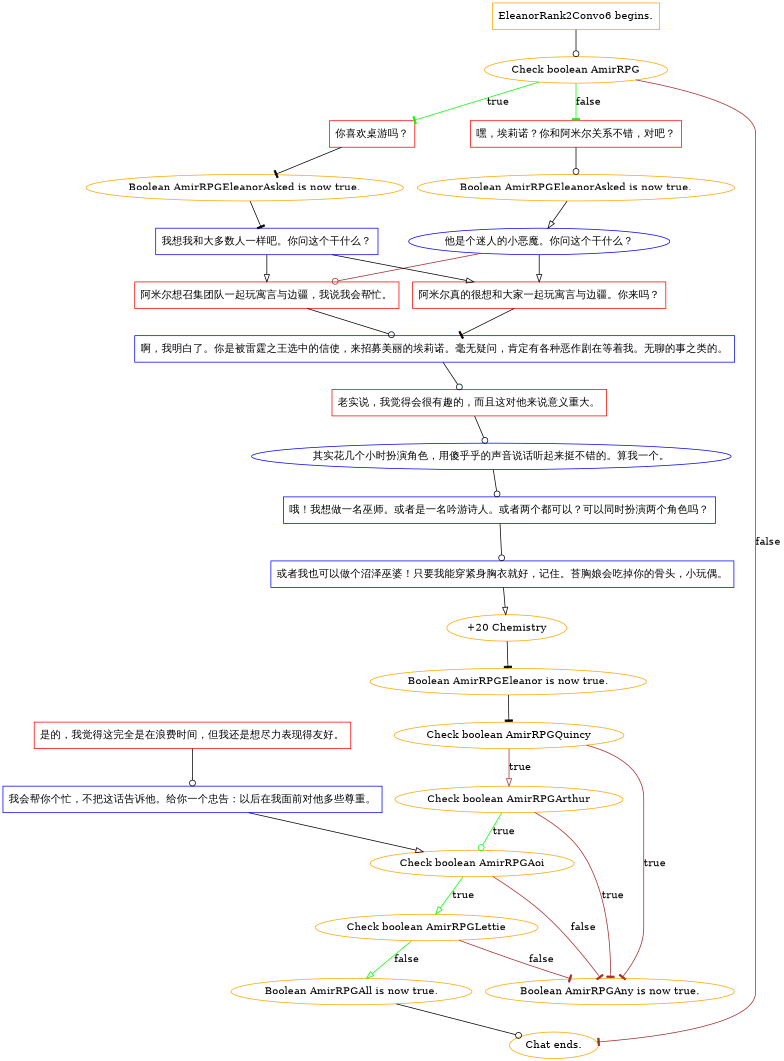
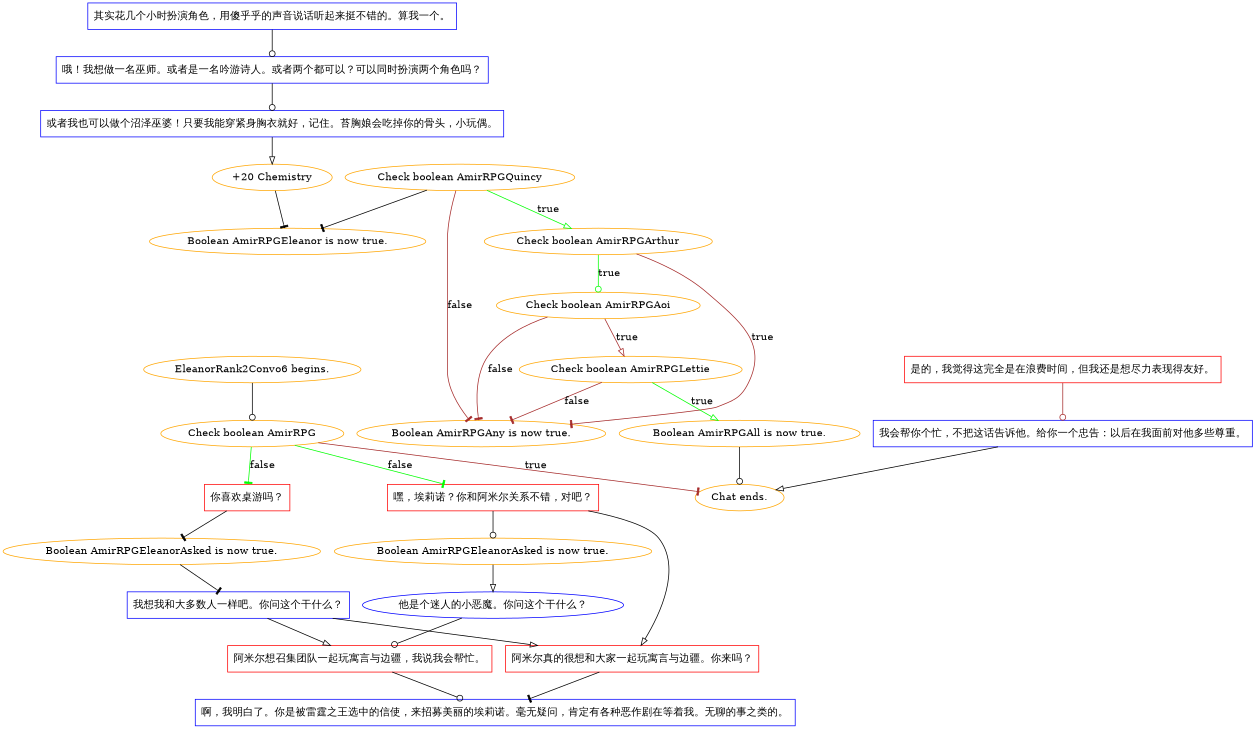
node "EleanorRank2Convo6 begins.": shape box -> ellipse
edge "Check boolean AmirRPG" -> "你喜欢桌游吗？": label "true" -> "false"
edge "他是个迷人的小恶魔。你问这个干什么？" -> "阿米尔真的很想和大家一起玩寓言与边疆。你来吗？": now "嘿，埃莉诺？你和阿米尔关系不错，对吧？" -> "阿米尔真的很想和大家一起玩寓言与边疆。你来吗？"
edge "他是个迷人的小恶魔。你问这个干什么？" -> "阿米尔想召集团队一起玩寓言与边疆，我说我会帮忙。": color brown -> black
node "老实说，我觉得会很有趣的，而且这对他来说意义重大。": removed
node "其实花几个小时扮演角色，用傻乎乎的声音说话听起来挺不错的。算我一个。": shape ellipse -> box
edge "Check boolean AmirRPG" -> "Chat ends.": label "false" -> "true"
edge "Boolean AmirRPGEleanor is now true." -> "Check boolean AmirRPGQuincy": reversed
edge "是的，我觉得这完全是在浪费时间，但我还是想尽力表现得友好。" -> "我会帮你个忙，不把这话告诉他。给你一个忠告：以后在我面前对他多些尊重。": color black -> brown
edge "Check boolean AmirRPGQuincy" -> "Check boolean AmirRPGArthur": color brown -> green
edge "我会帮你个忙，不把这话告诉他。给你一个忠告：以后在我面前对他多些尊重。" -> "Check boolean AmirRPGAoi": now "我会帮你个忙，不把这话告诉他。给你一个忠告：以后在我面前对他多些尊重。" -> "Chat ends."
edge "Check boolean AmirRPGQuincy" -> "Boolean AmirRPGAny is now true.": label "true" -> "false"
edge "Check boolean AmirRPGAoi" -> "Check boolean AmirRPGLettie": color green -> brown
edge "Check boolean AmirRPGLettie" -> "Boolean AmirRPGAll is now true.": label "false" -> "true"
